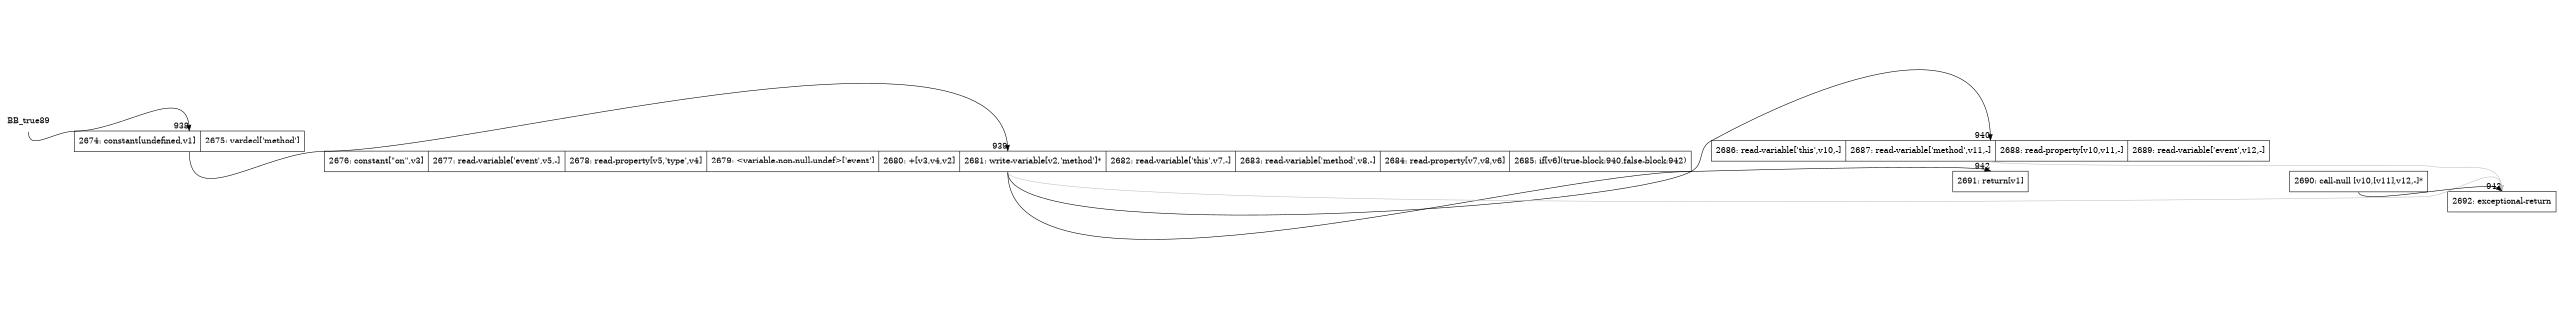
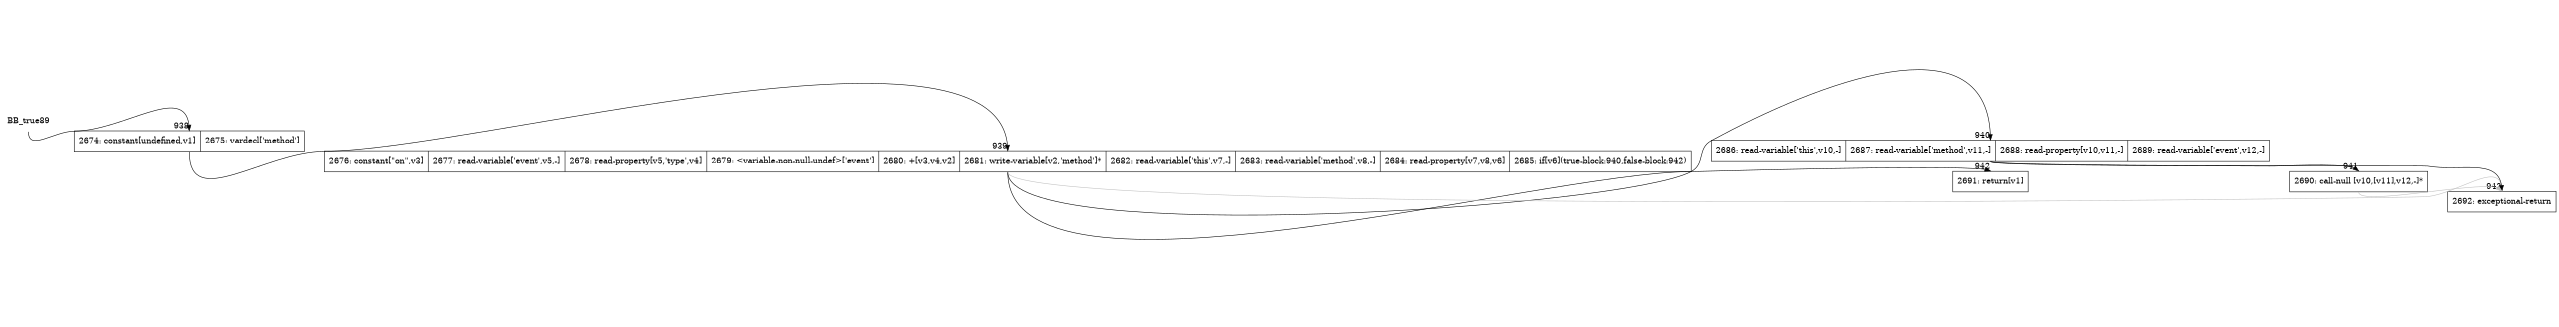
edge "2686: read-variable['this',v10,-]" -> "2690: call-null [v10,[v11],v12,-]*": added
edge "2686: read-variable['this',v10,-]" -> "2692: exceptional-return": color gray -> black
edge "2690: call-null [v10,[v11],v12,-]*" -> "2692: exceptional-return": color black -> gray
